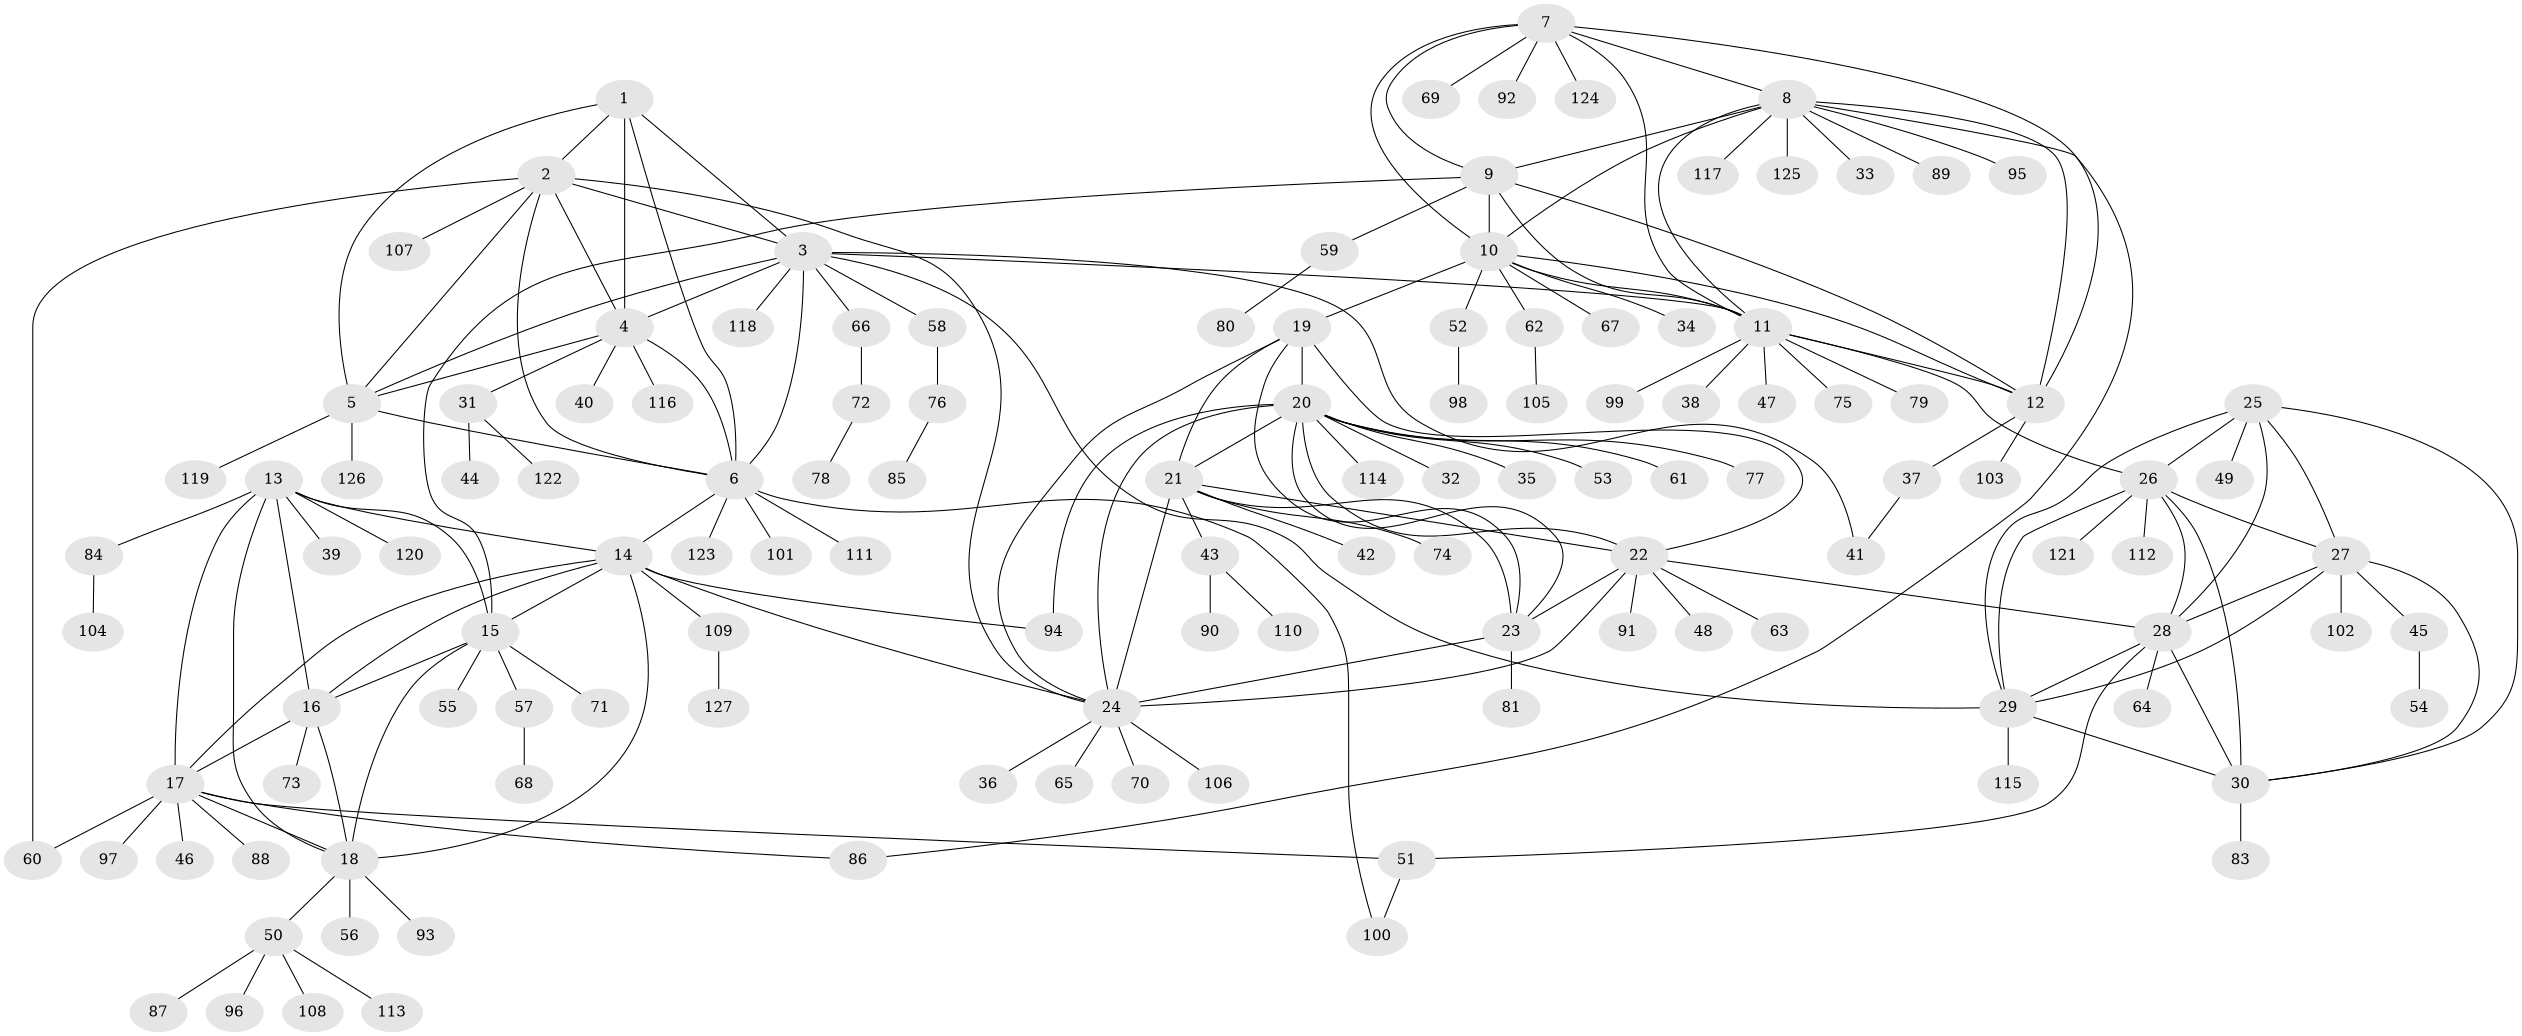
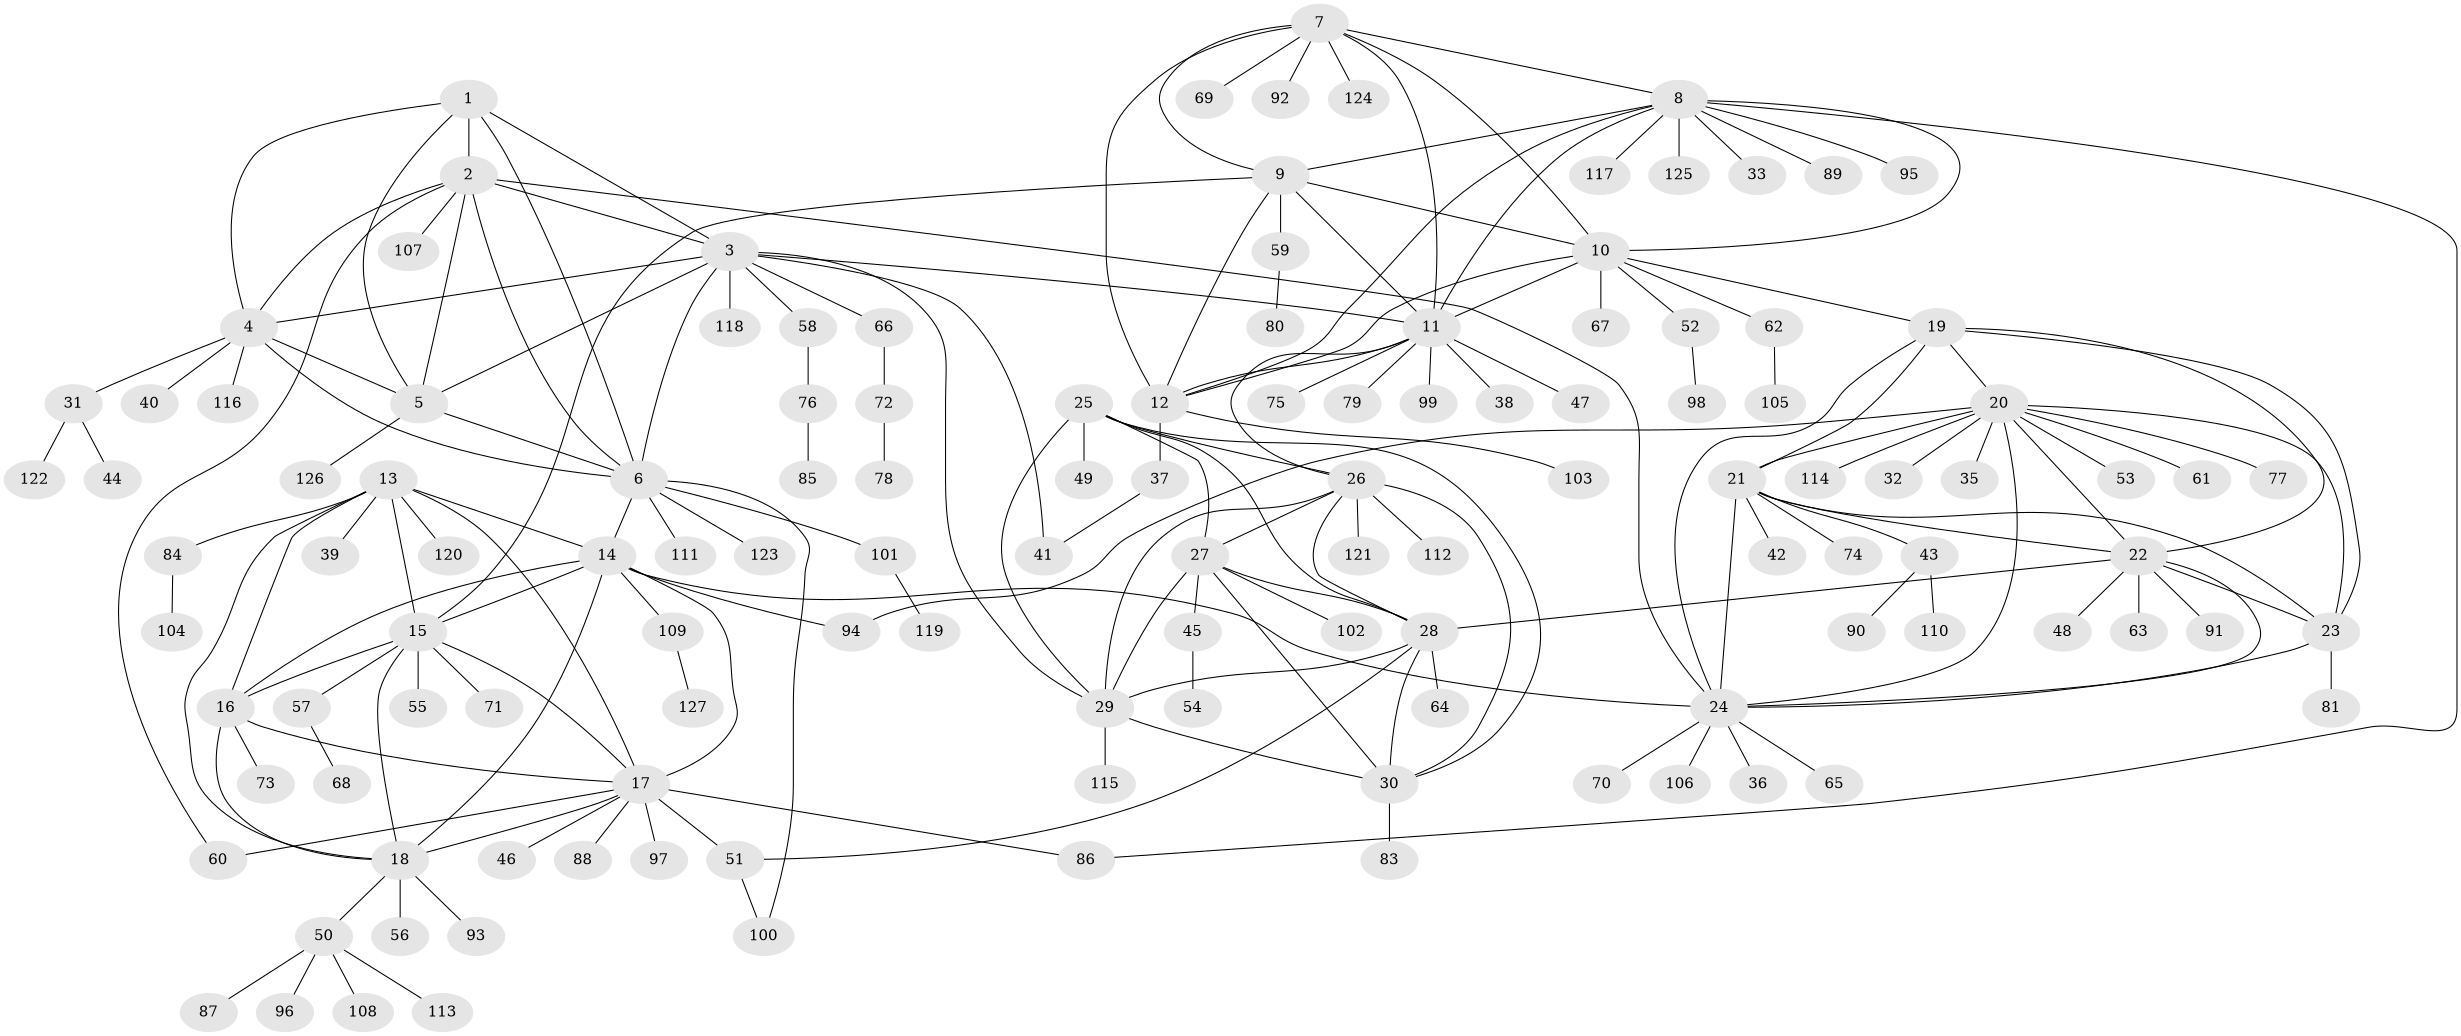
node "34": removed
edge "5" -- "119": now "101" -- "119"
edge "15" -- "17": added
